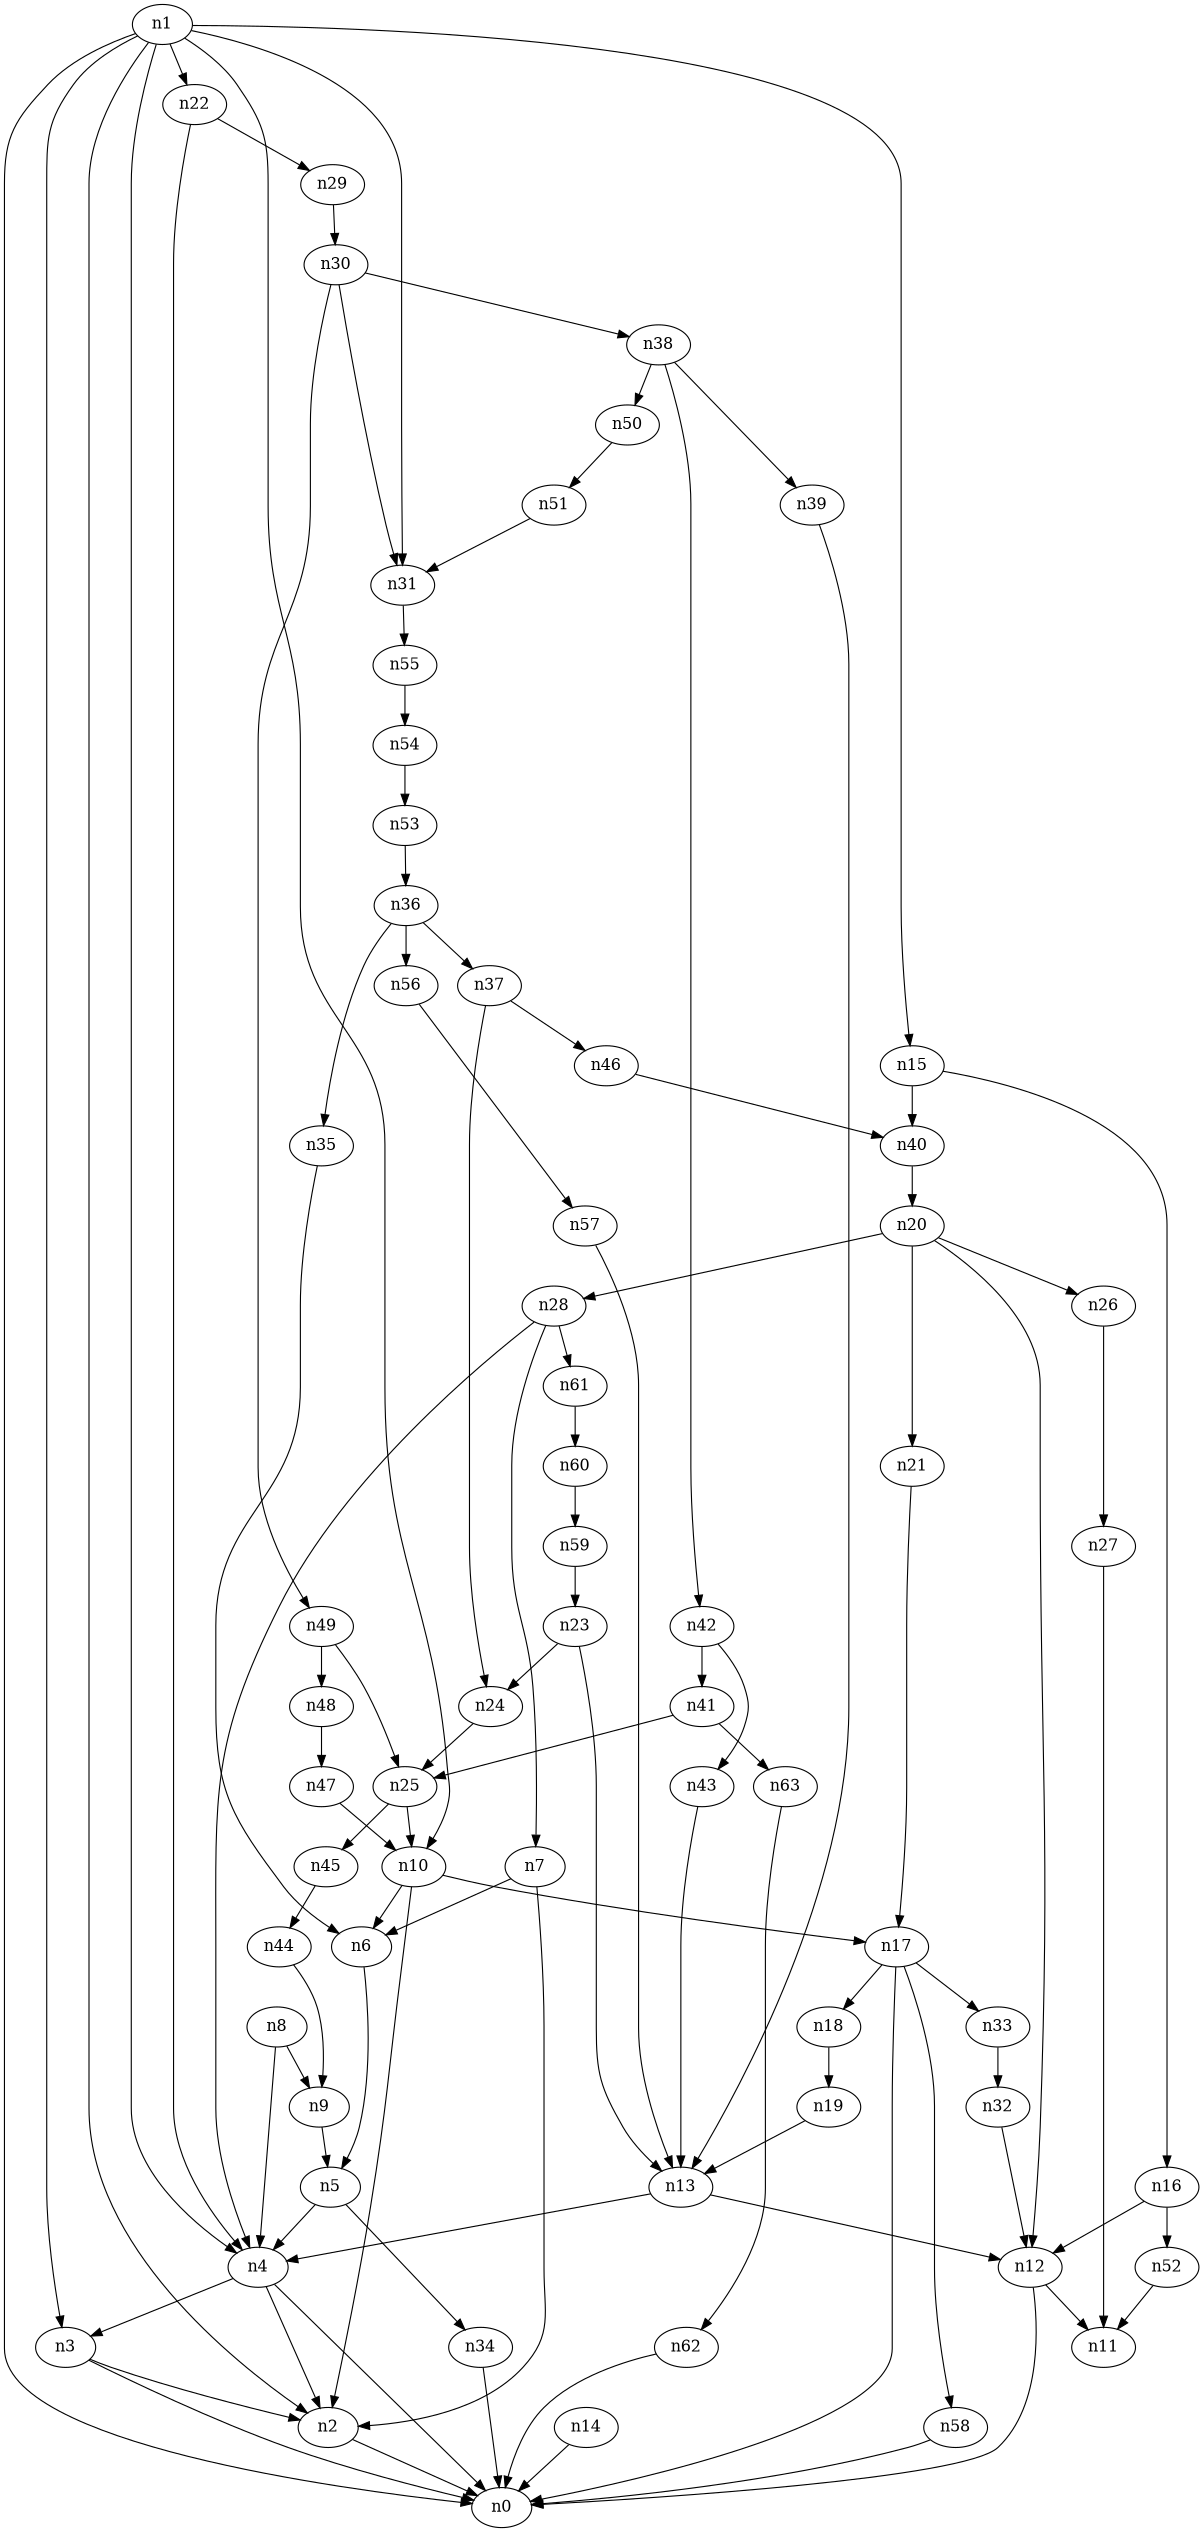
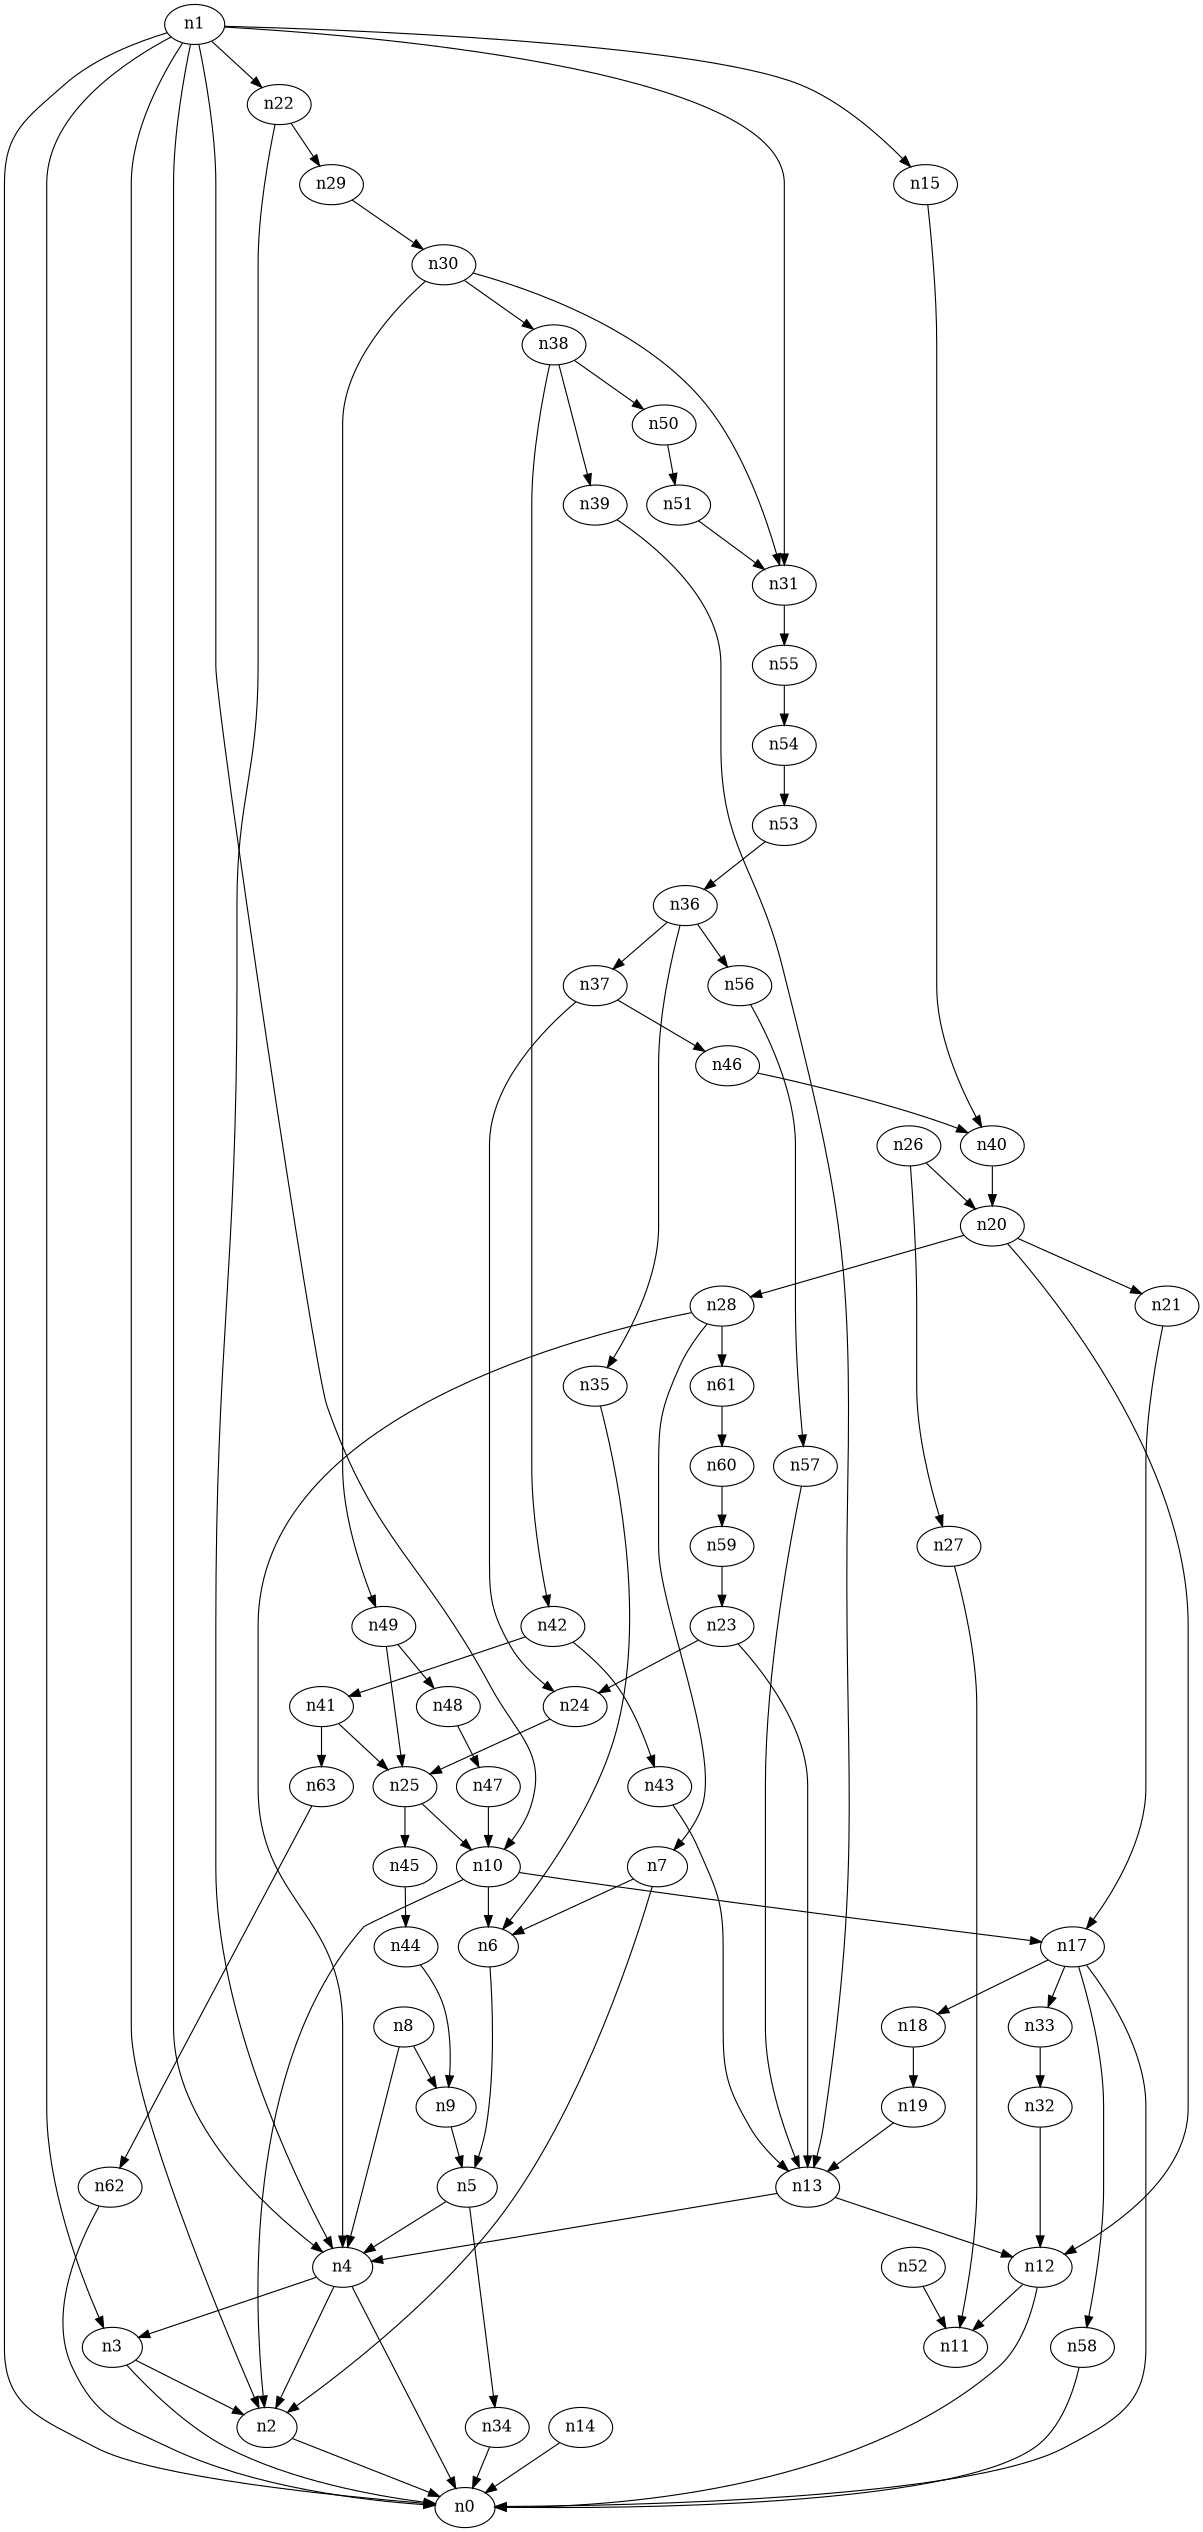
edge "n20" -> "n26": reversed
node "n16": removed
